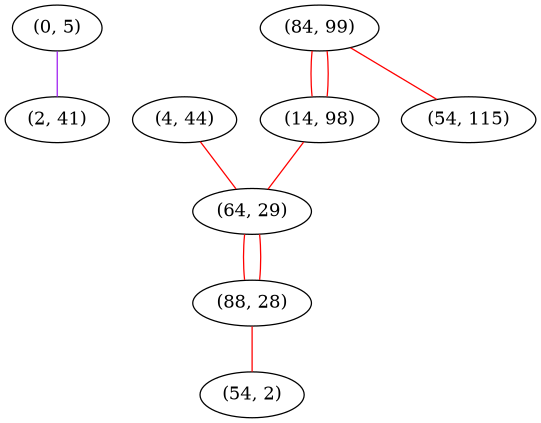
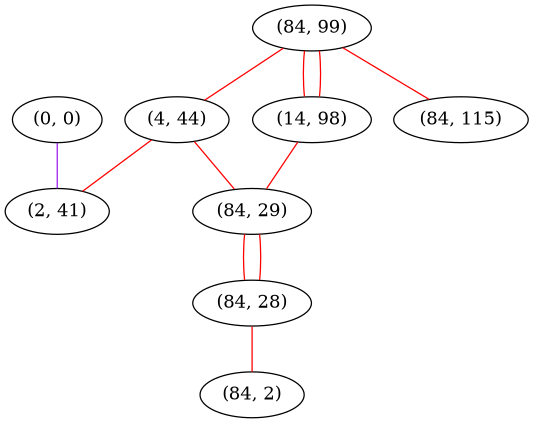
node "(0, 5)": label "(0, 5)" -> "(0, 0)"
edge "(84, 99)" -- "(4, 44)": added
node "(54, 115)": label "(54, 115)" -> "(84, 115)"
edge "(4, 44)" -- "(2, 41)": added
node "(64, 29)": label "(64, 29)" -> "(84, 29)"
node "(88, 28)": label "(88, 28)" -> "(84, 28)"
node "(54, 2)": label "(54, 2)" -> "(84, 2)"
